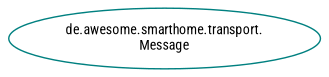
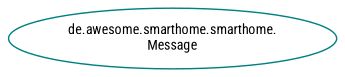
node "de.awesome.smarthome.transport. Message": label "de.awesome.smarthome.transport. Message" -> "de.awesome.smarthome.smarthome. Message"
